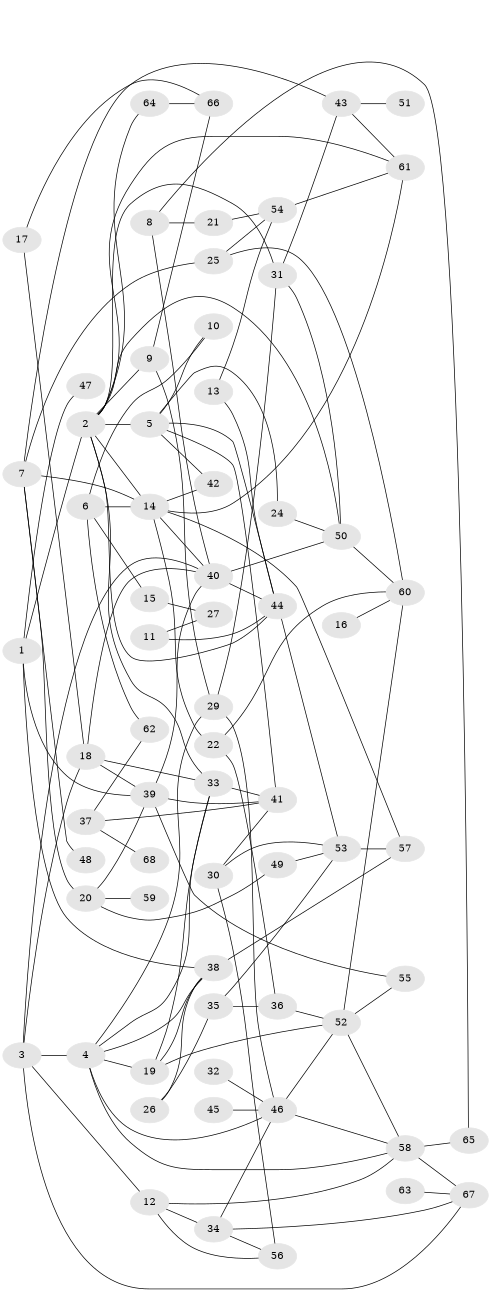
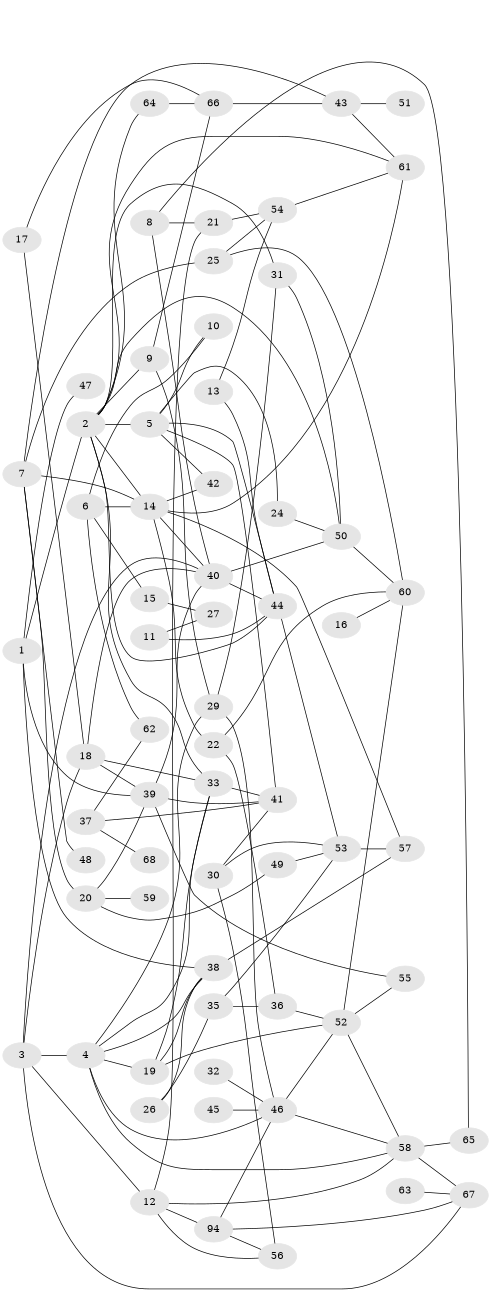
edge "43" -- "31": now "43" -- "66"
edge "21" -- "12": added
node "34": label "34" -> "94"
